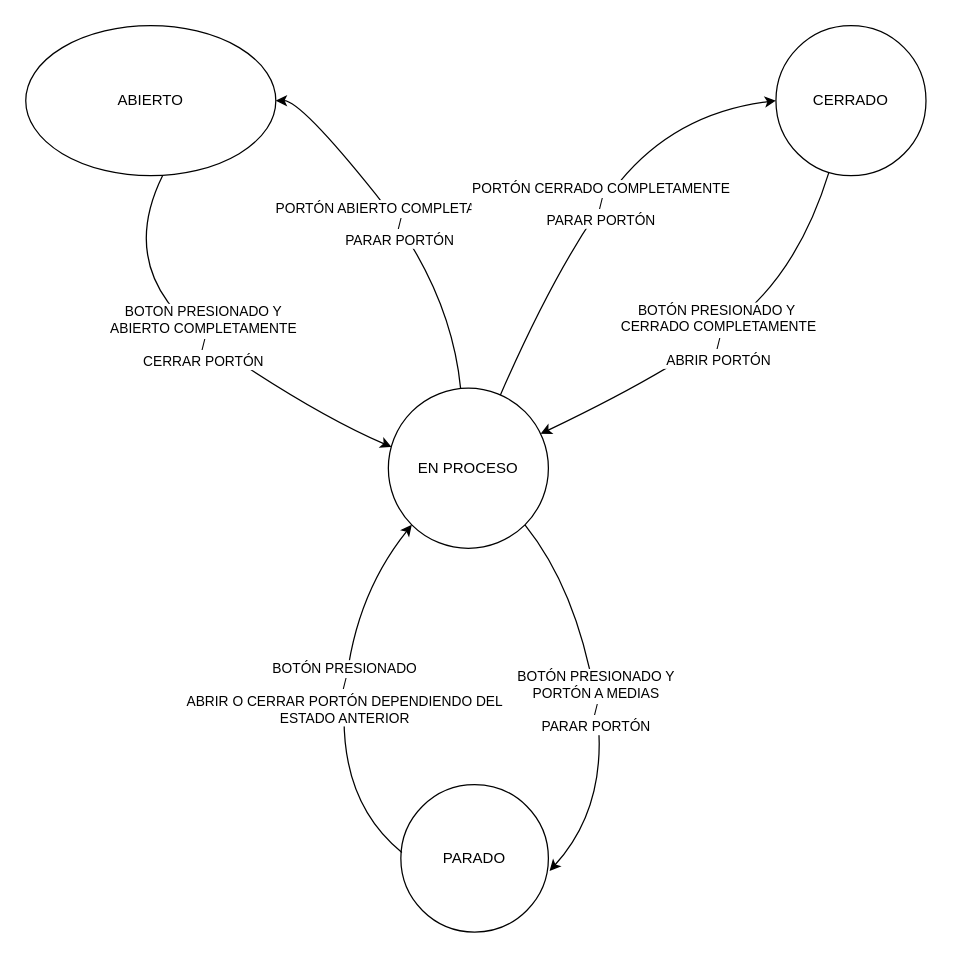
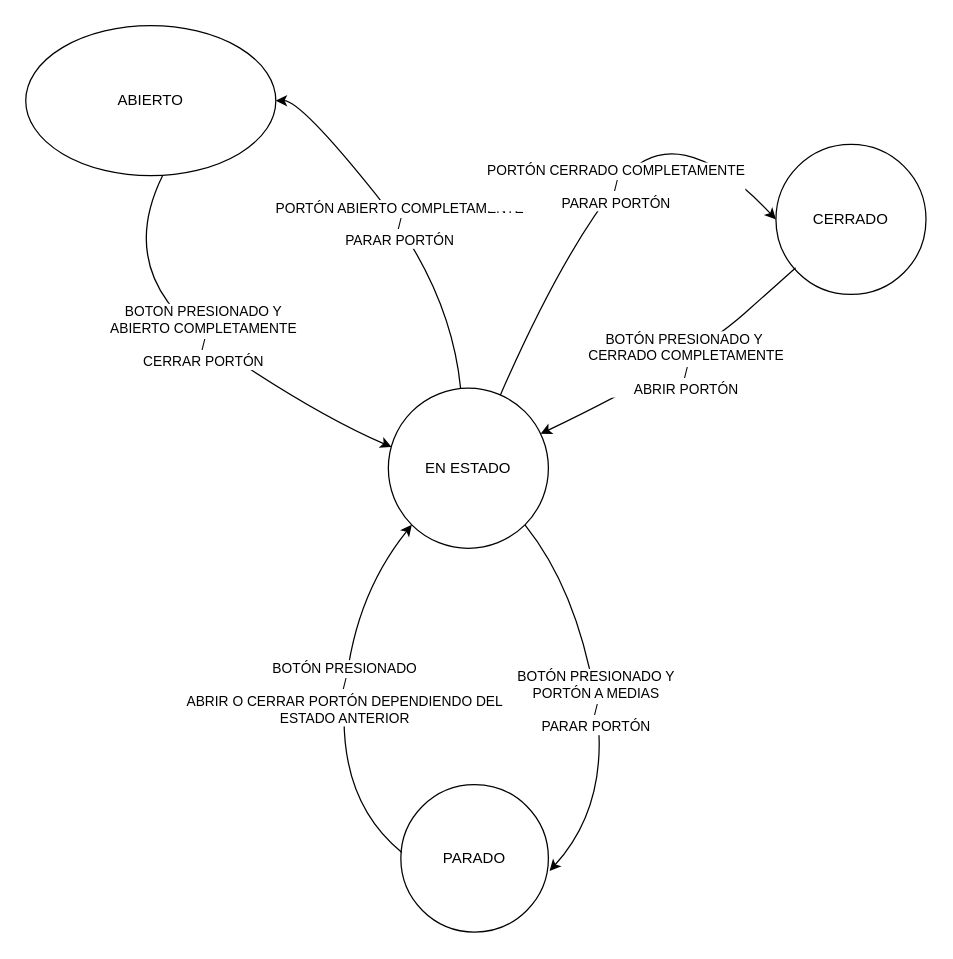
node "CERRADO": moved (851, 101) -> (851, 219)
node "EN PROCESO": label "EN PROCESO" -> "EN ESTADO"
